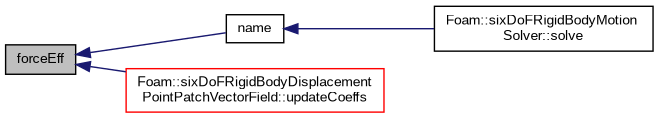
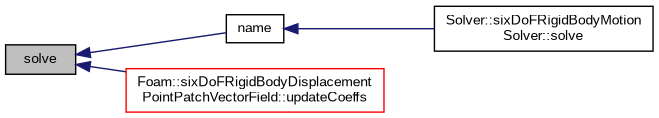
node "Foam::sixDoFRigidBodyMotion Solver::solve": label "Foam::sixDoFRigidBodyMotion Solver::solve" -> "Solver::sixDoFRigidBodyMotion Solver::solve"
node "forceEff": label "forceEff" -> "solve"
